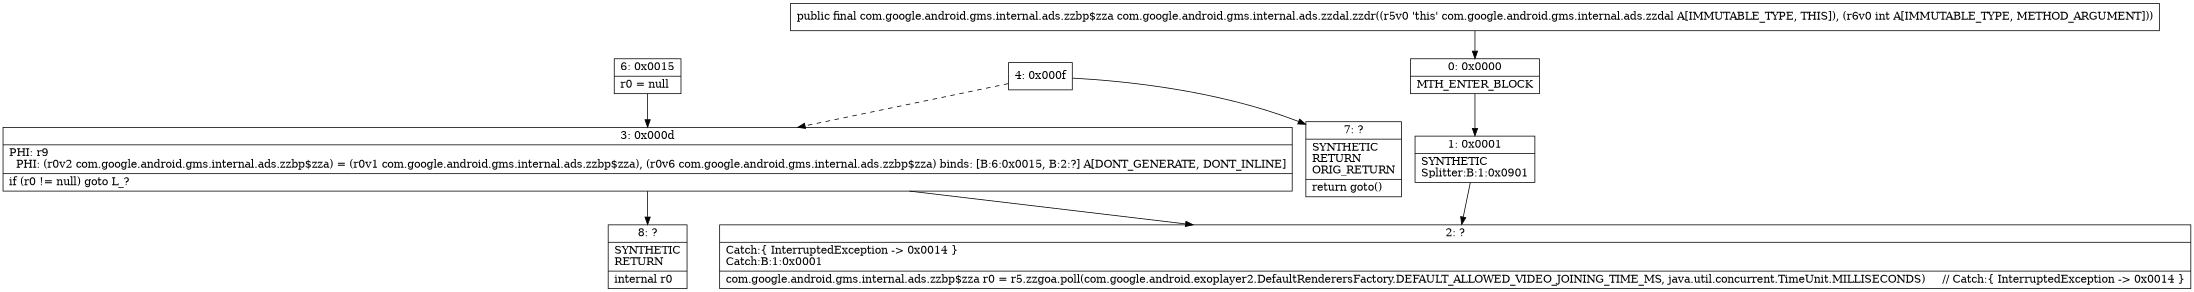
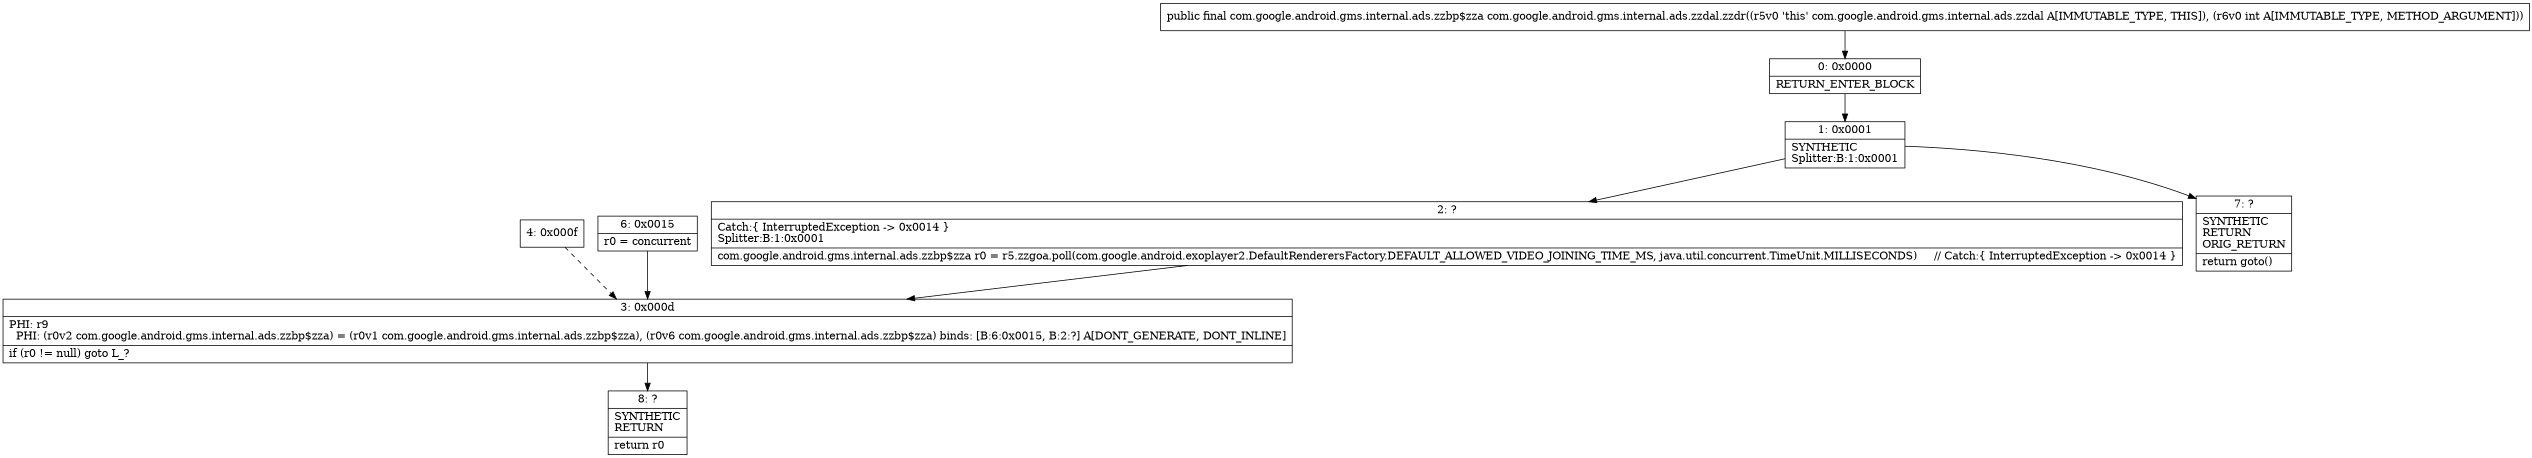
node "6: 0x0015": text "r0 = null" -> "r0 = concurrent"
node "0: 0x0000": text "MTH_ENTER_BLOCK" -> "RETURN_ENTER_BLOCK"
edge "4: 0x000f" -> "7: ?": now "1: 0x0001" -> "7: ?"
node "1: 0x0001": text "Splitter:B:1:0x0901" -> "Splitter:B:1:0x0001"
edge "3: 0x000d" -> "2: ?": reversed
node "2: ?": text "Catch:B:1:0x0001" -> "Splitter:B:1:0x0001"
node "8: ?": text "internal r0" -> "return r0"
